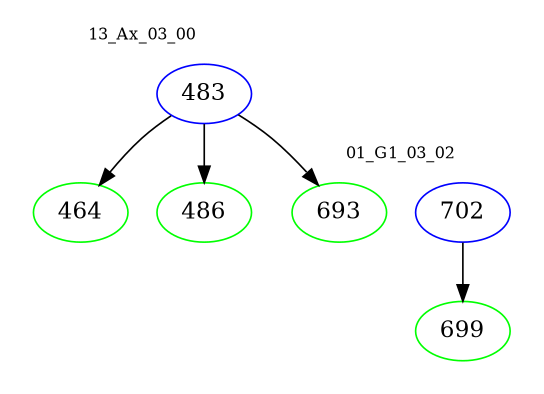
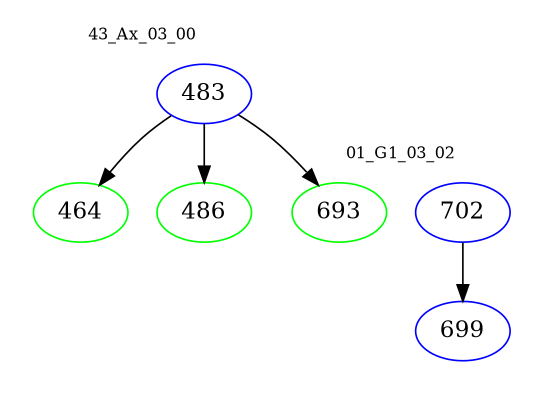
cluster "13_Ax_03_00": label "13_Ax_03_00" -> "43_Ax_03_00"
node "699": color green -> blue
